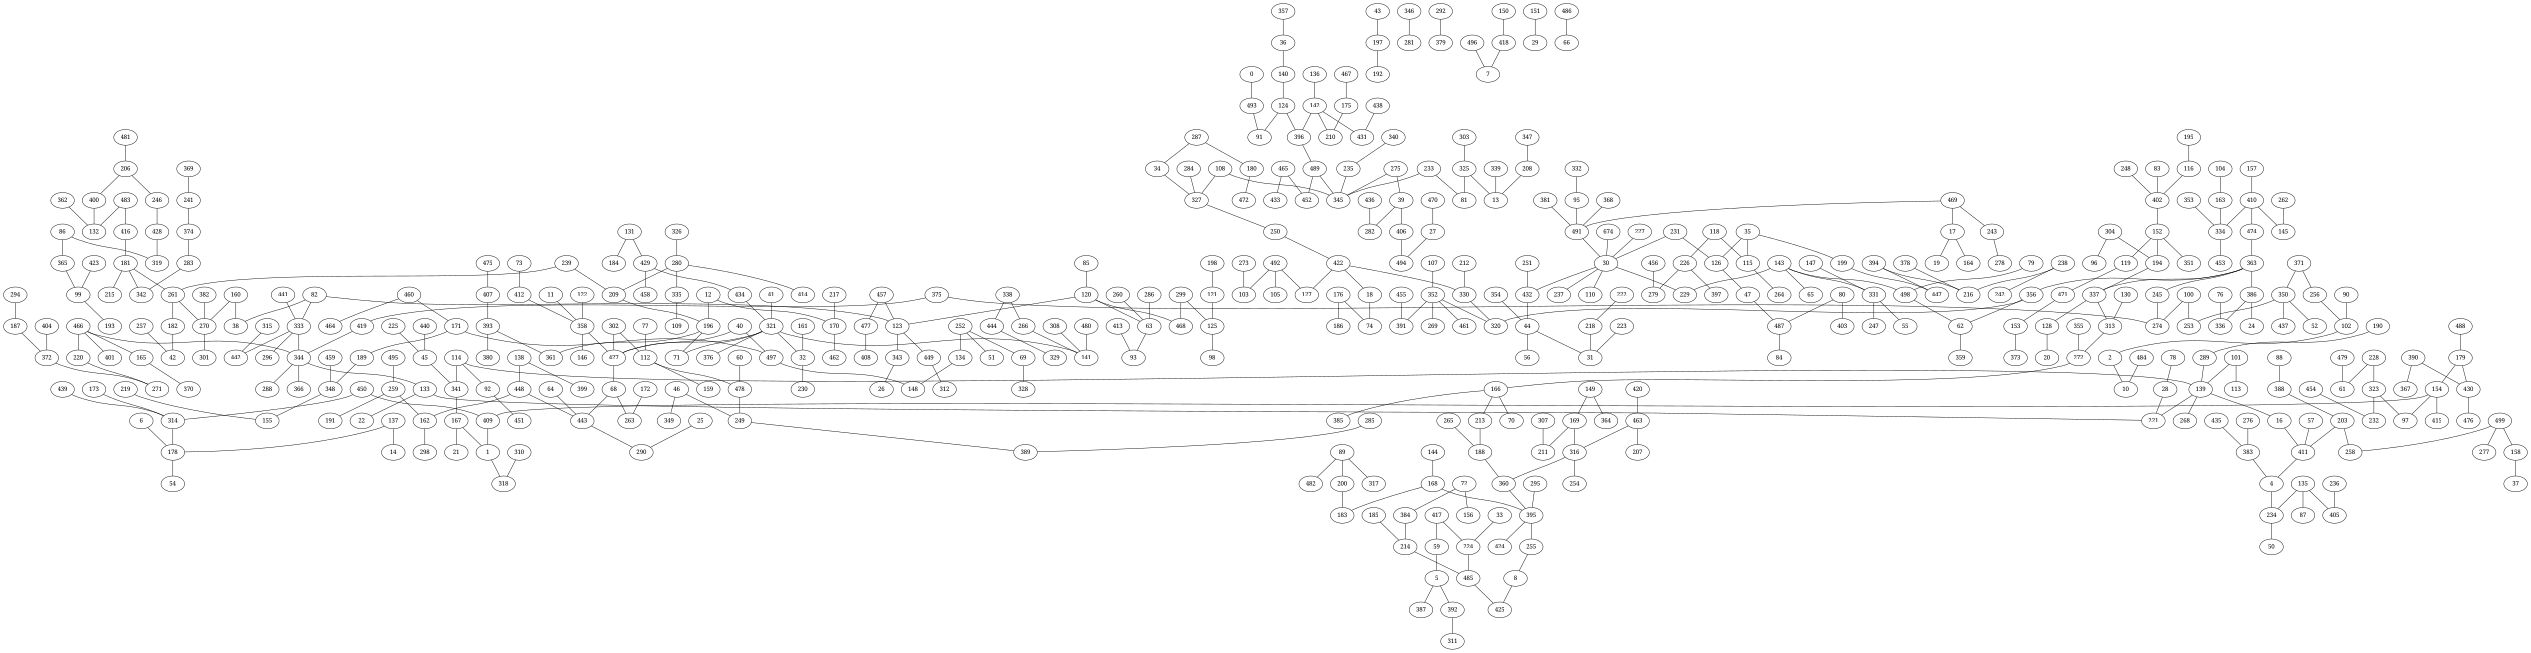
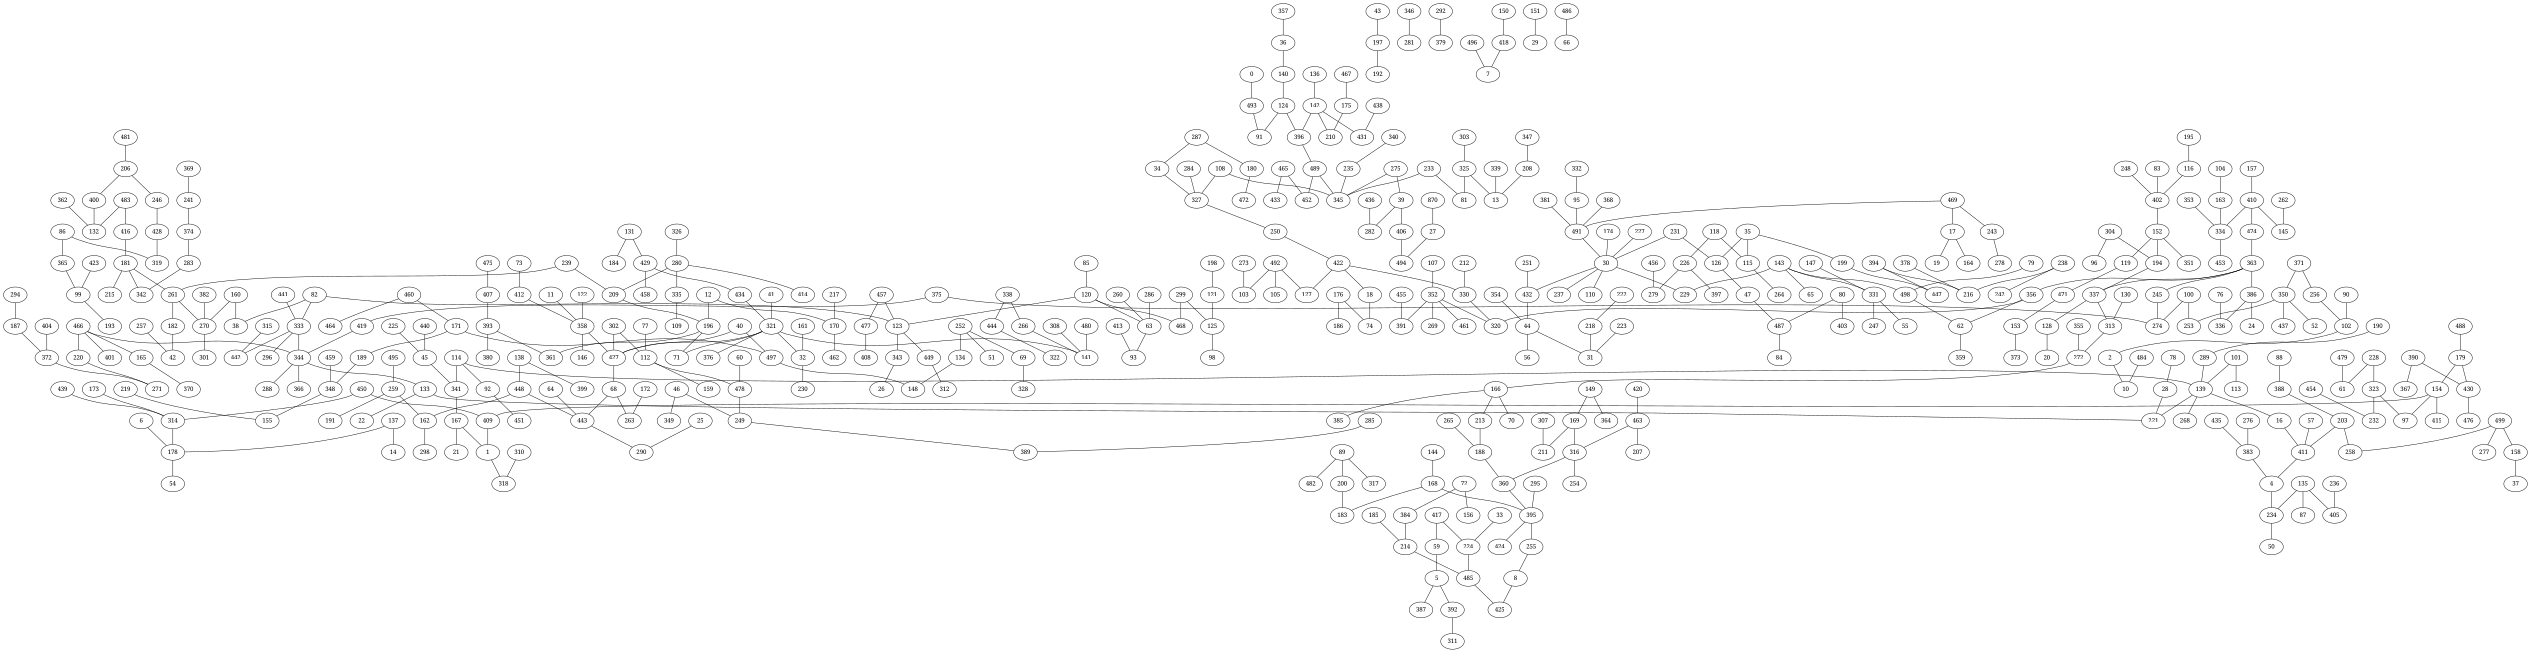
node "470": label "470" -> "870"
node "674": label "674" -> "174"
node "329": label "329" -> "322"
